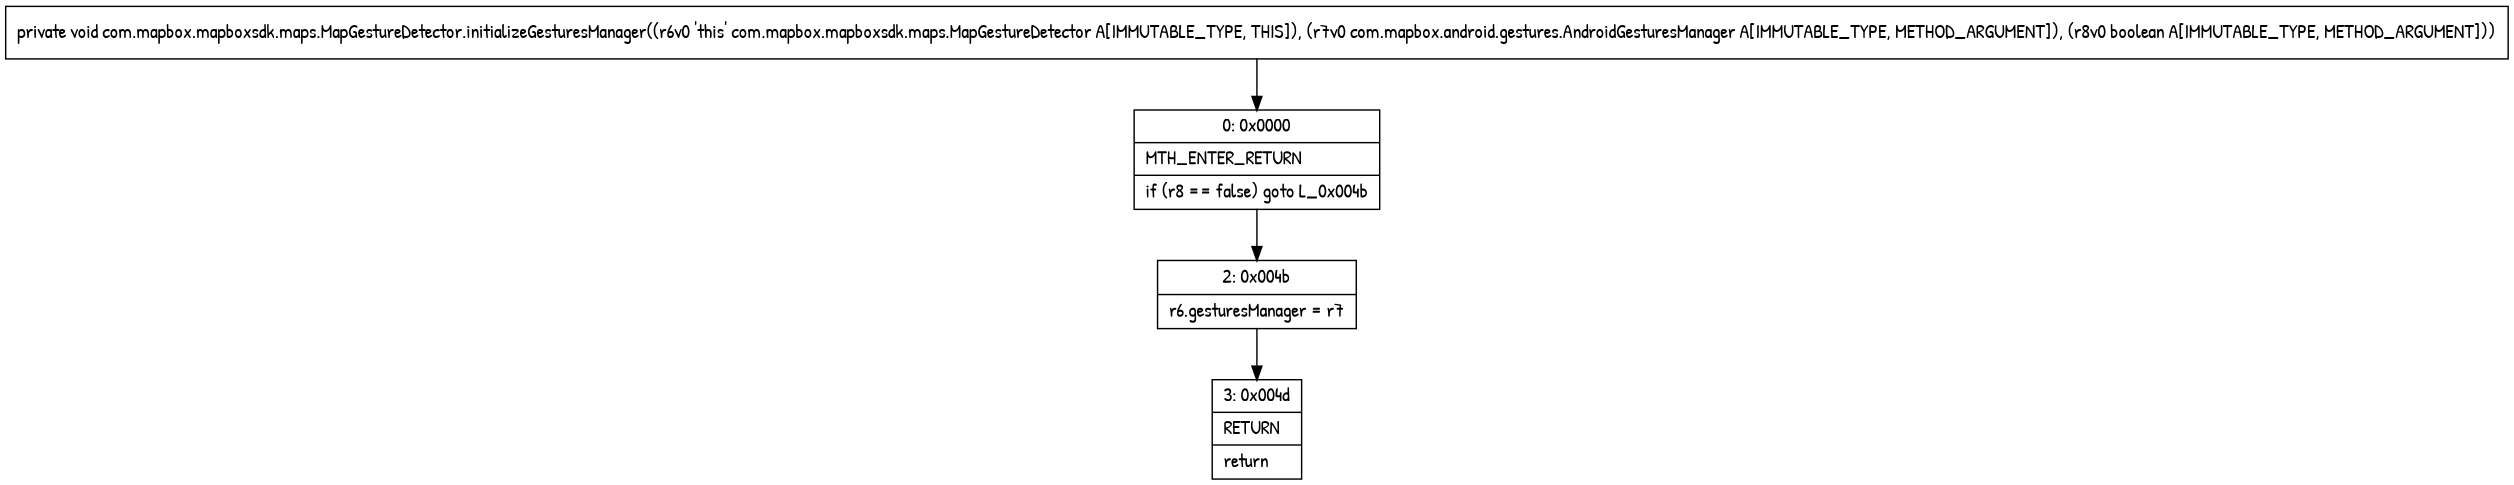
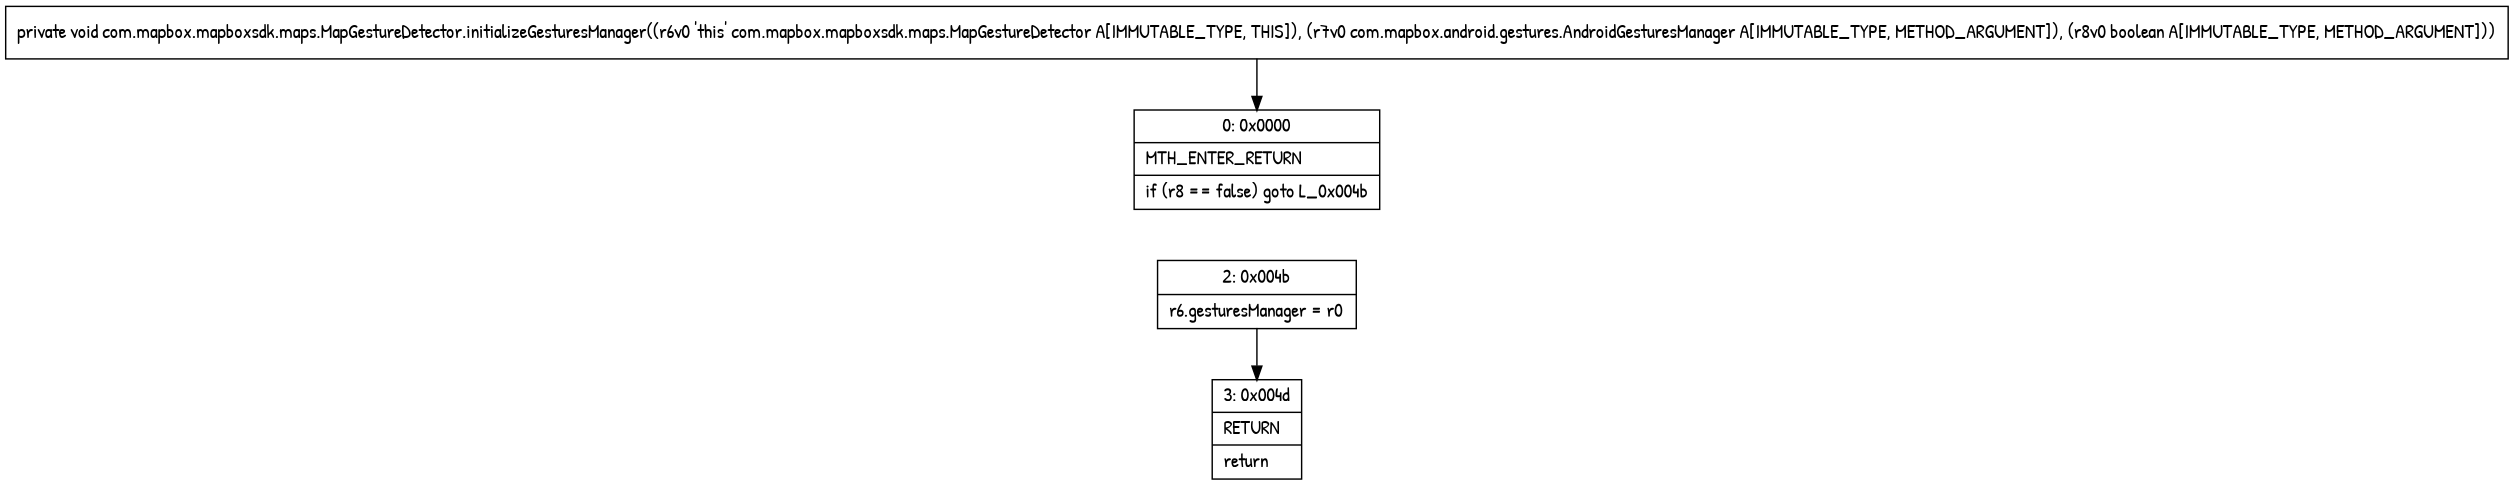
edge "0: 0x0000" -> "2: 0x004b": removed
node "2: 0x004b": text "r6.gesturesManager = r7" -> "r6.gesturesManager = r0"
